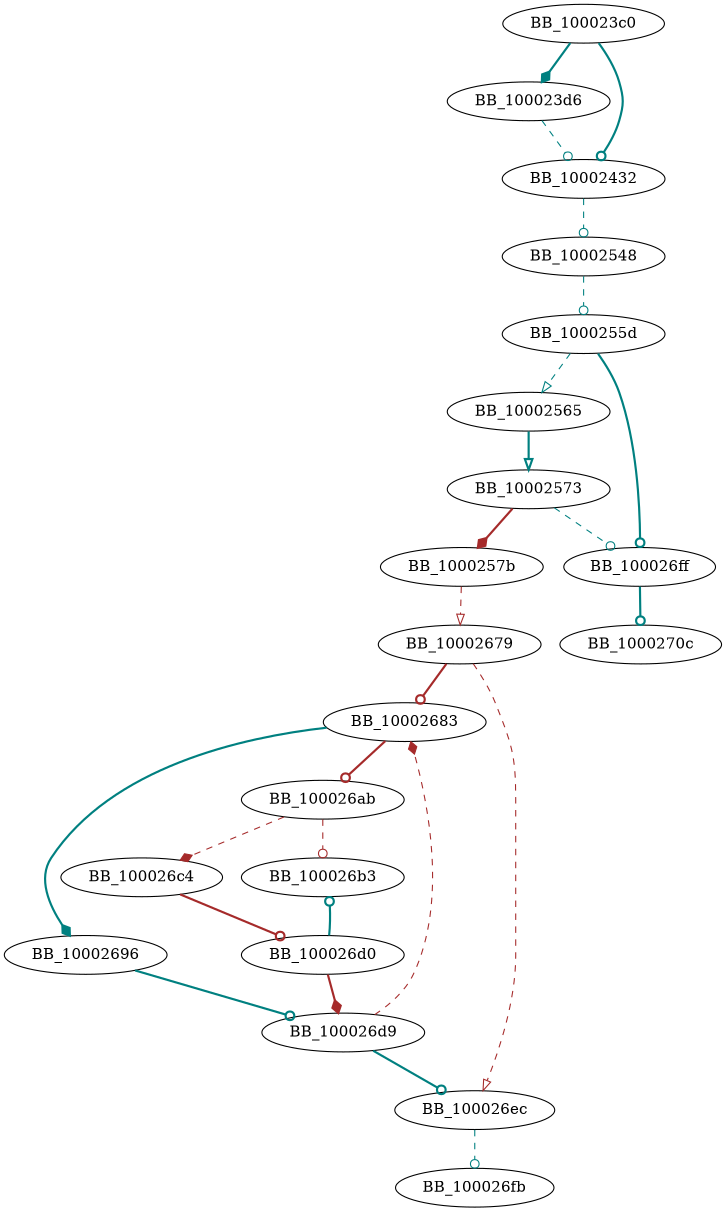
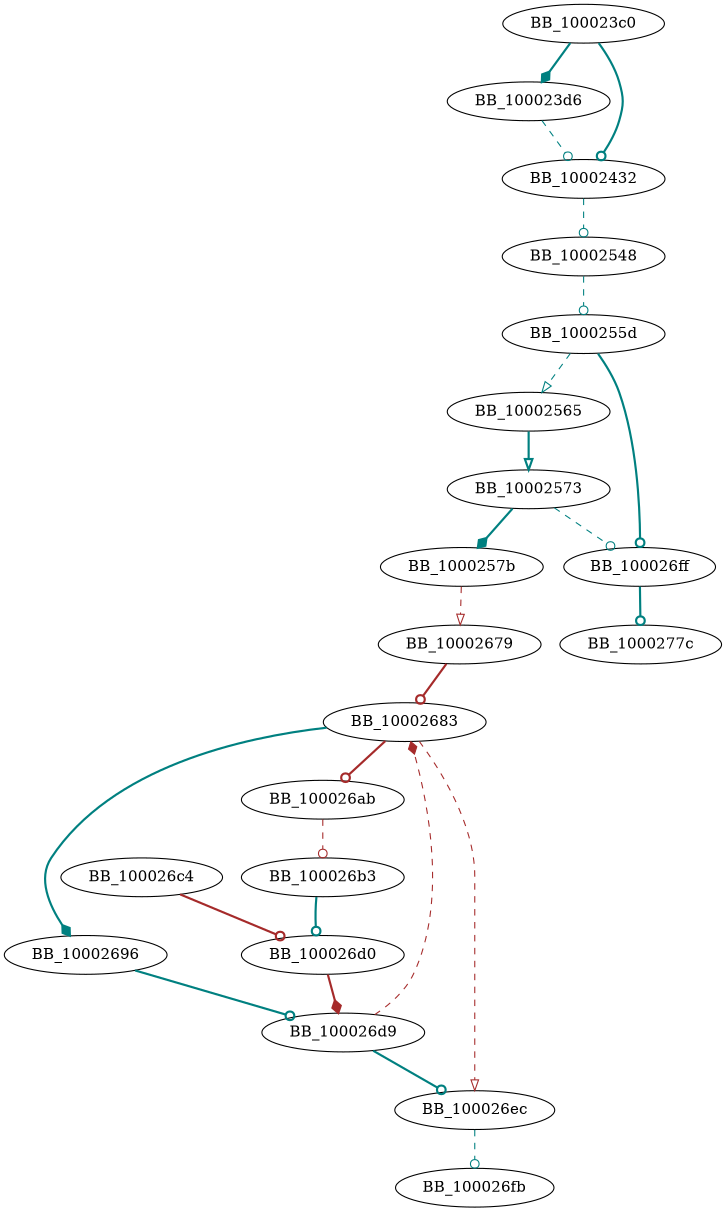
edge "BB_10002573" -> "BB_1000257b": color brown -> teal
node "BB_1000270c": label "BB_1000270c" -> "BB_1000277c"
edge "BB_100026ab" -> "BB_100026c4": removed
edge "BB_10002679" -> "BB_100026ec": now "BB_10002683" -> "BB_100026ec"
edge "BB_100026d0" -> "BB_100026b3": reversed
